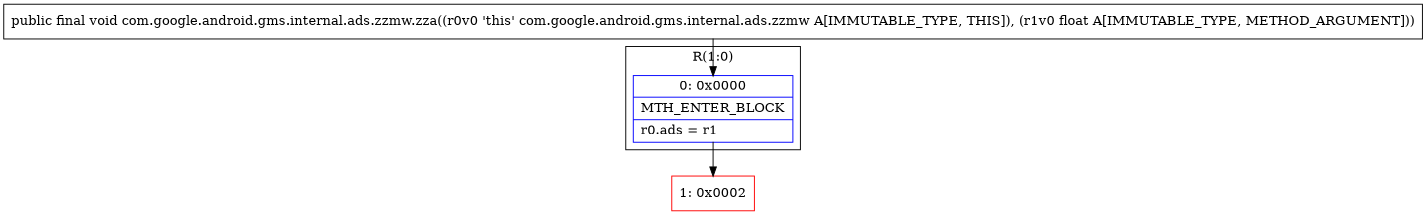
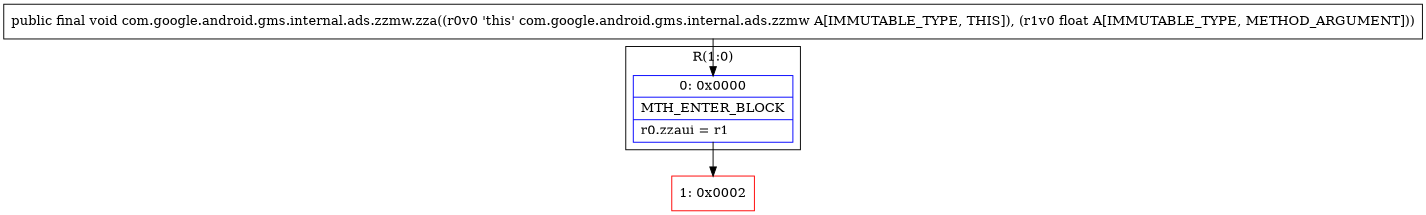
node "0: 0x0000": text "r0.ads = r1" -> "r0.zzaui = r1"
